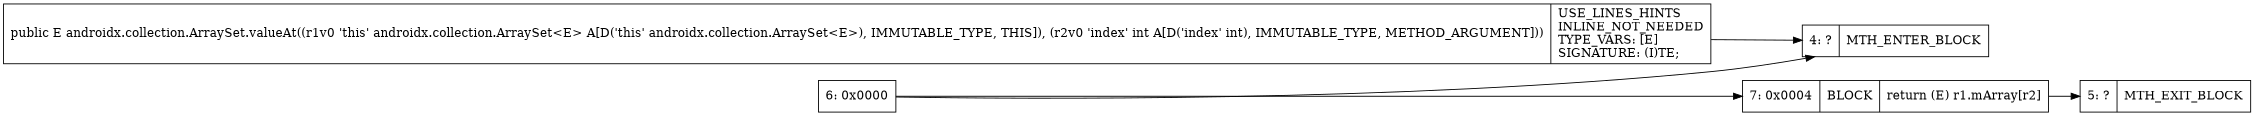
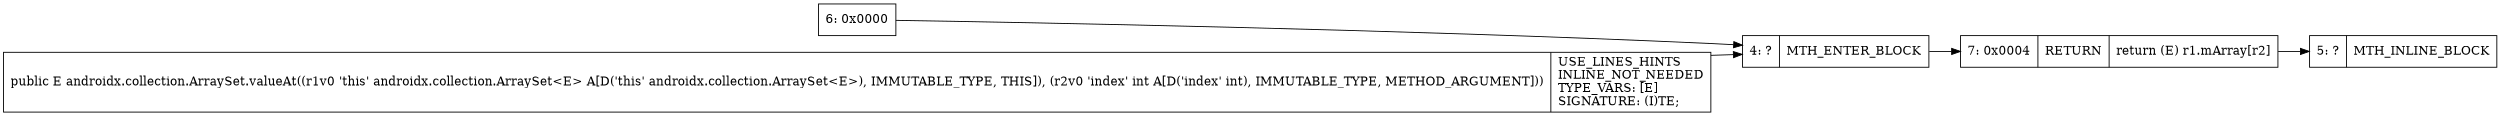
edge "6: 0x0000" -> "7: 0x0004": now "4: ?" -> "7: 0x0004"
node "7: 0x0004": text "BLOCK" -> "RETURN"
node "5: ?": text "MTH_EXIT_BLOCK" -> "MTH_INLINE_BLOCK"
